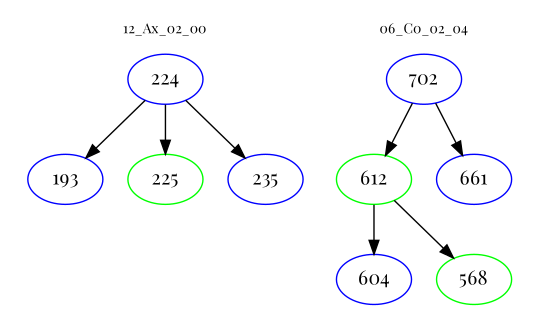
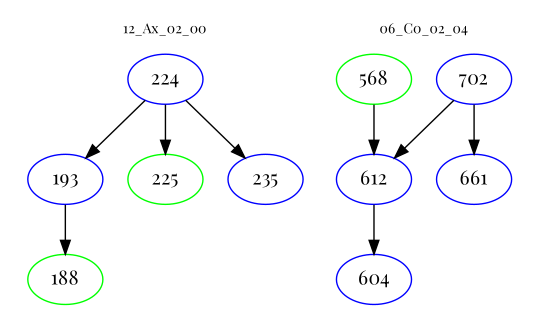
node "612": color green -> blue
edge "612" -> "568": reversed
node "188": added
